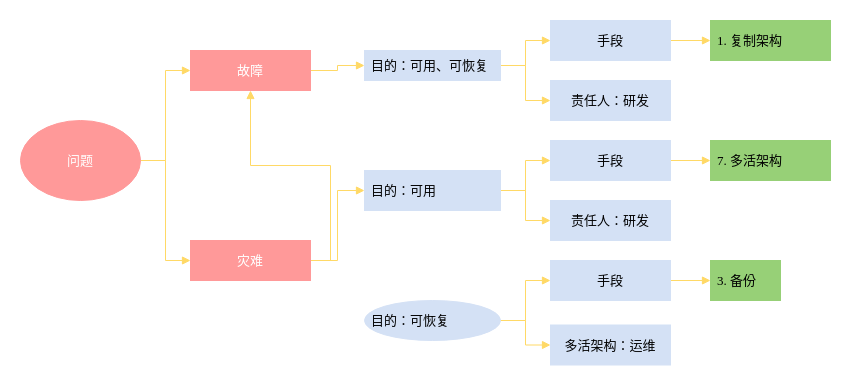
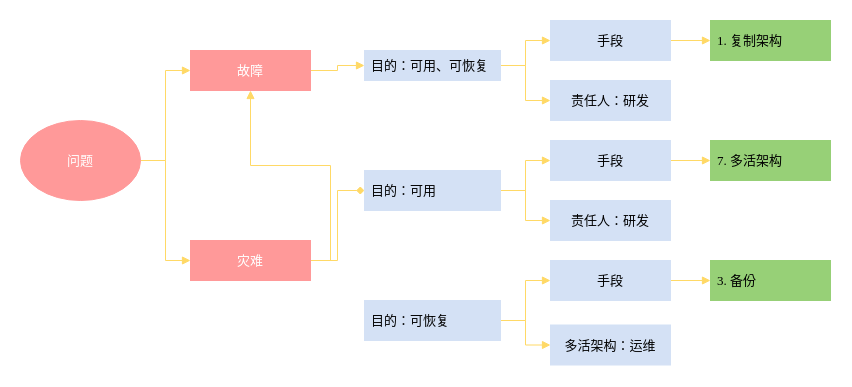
edge "灾难" -> "目的：可用": arrowhead block -> diamond
node "3. 备份": size 70x40 -> 120x40
node "目的：可恢复": shape ellipse -> rectangle
